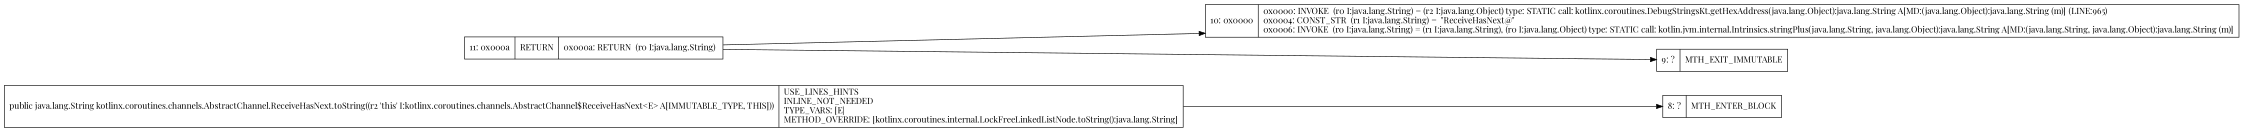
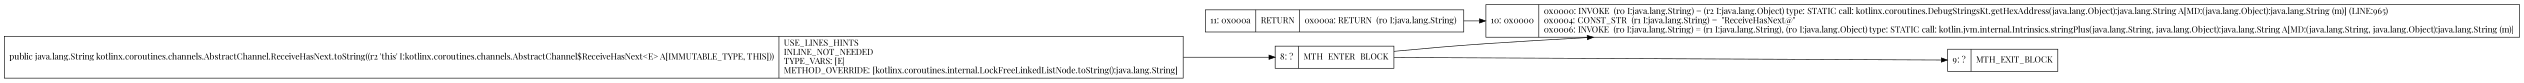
edge "8: ?" -> "10: 0x0000": added
edge "11: 0x000a" -> "9: ?": now "8: ?" -> "9: ?"
node "9: ?": text "MTH_EXIT_IMMUTABLE" -> "MTH_EXIT_BLOCK"
